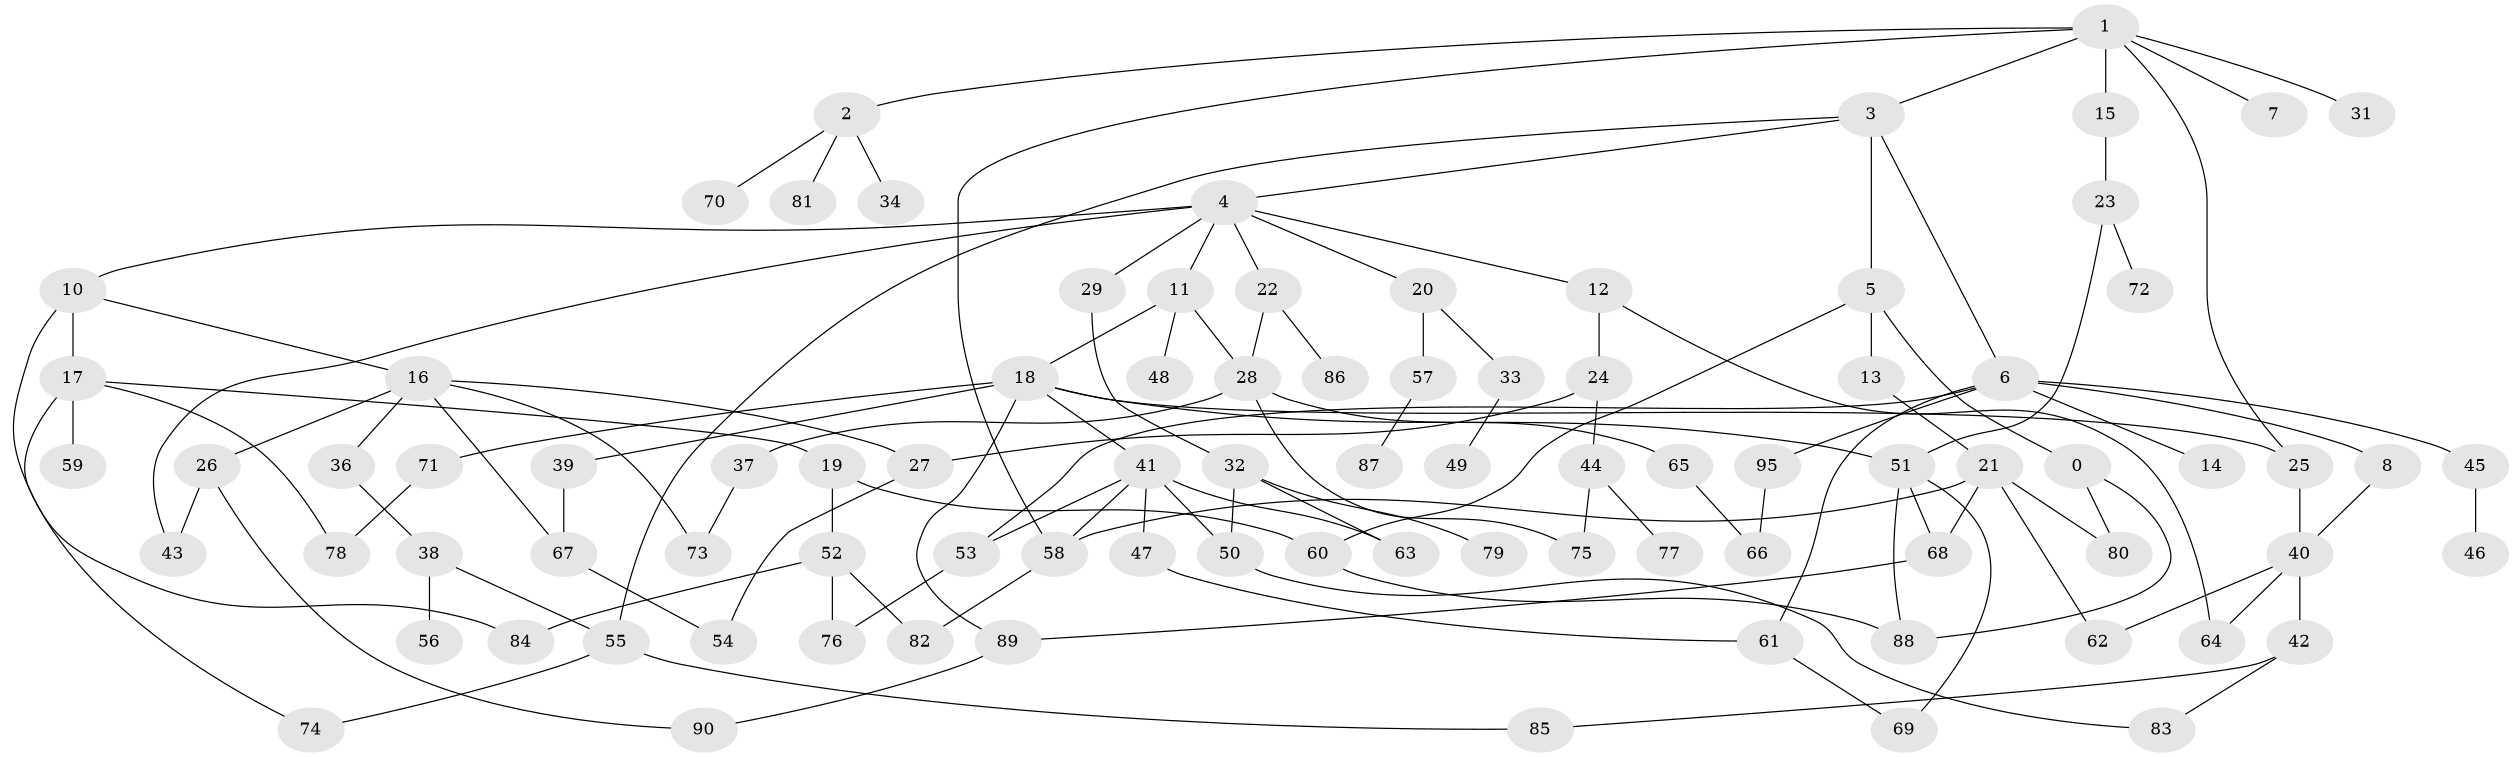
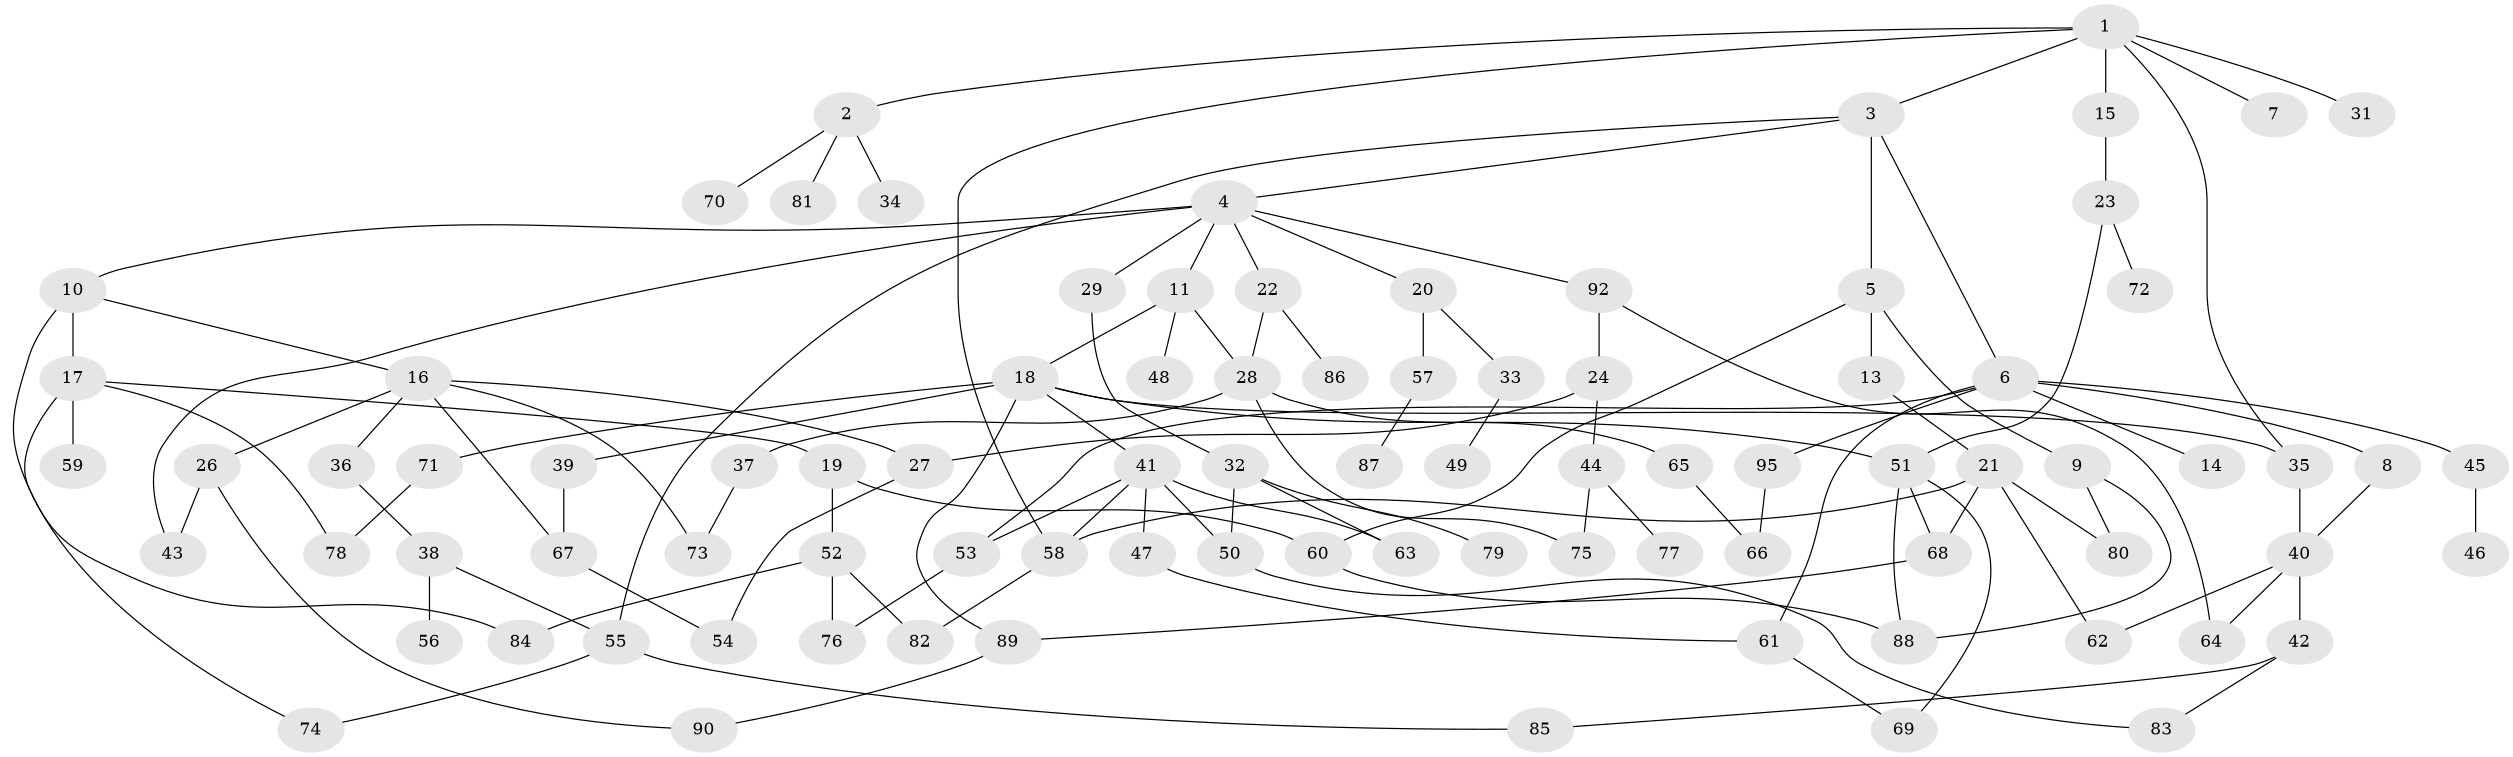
node "12": label "12" -> "92"
node "0": label "0" -> "9"
node "25": label "25" -> "35"
